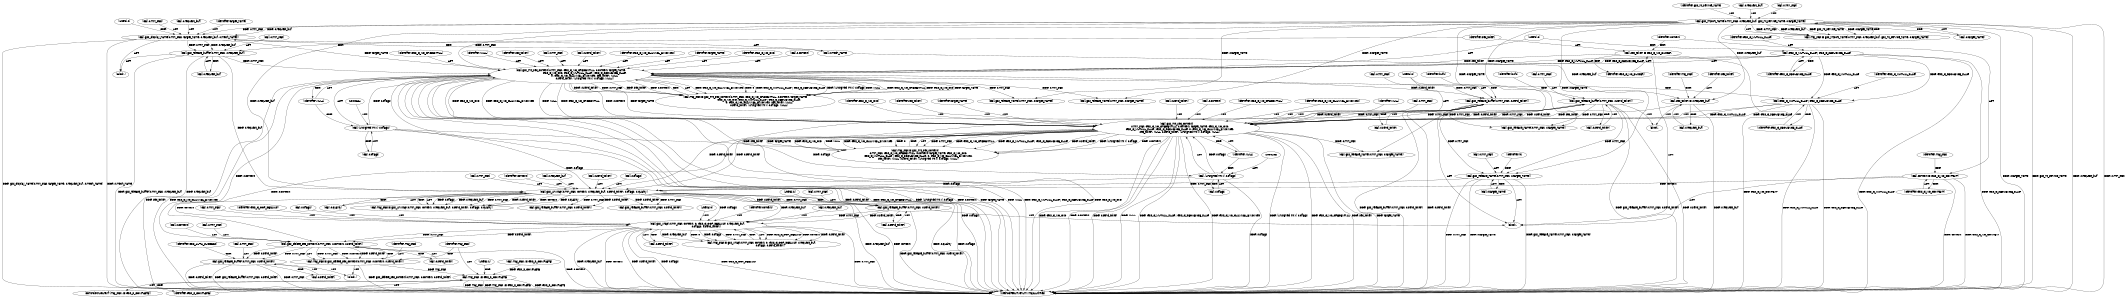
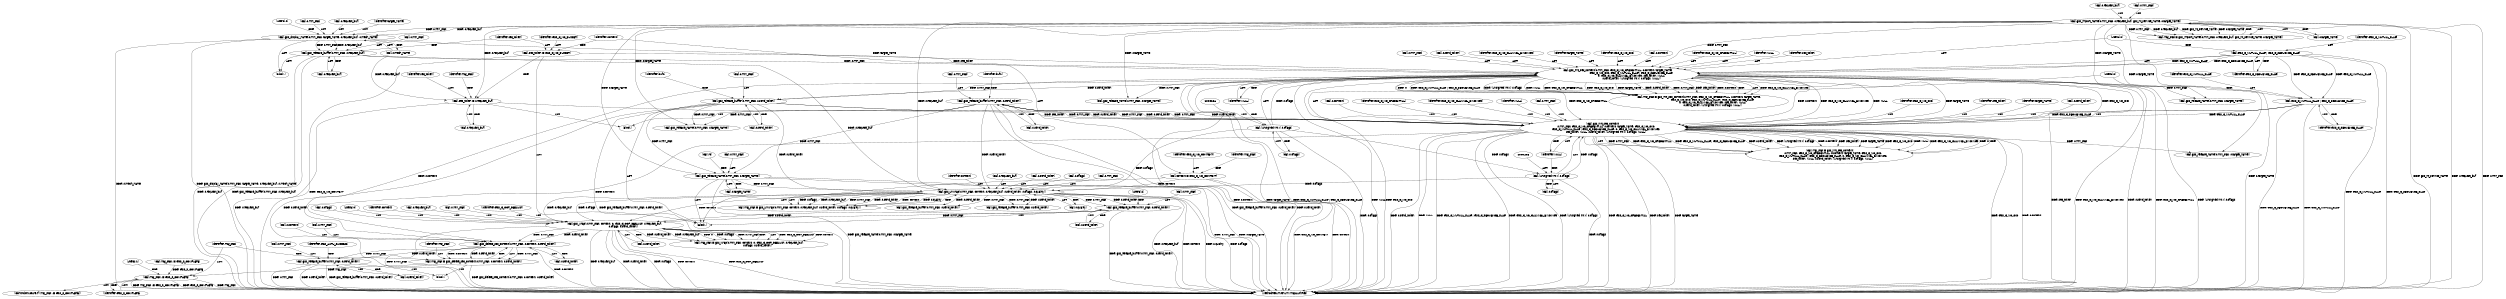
node "(Identifier,gss_nt_service_name)": removed
edge "(Call,sec_token = GSS_C_NO_BUFFER)" -> "(Identifier,GSS_C_NO_BUFFER)": now "(Call,sec_token = GSS_C_NO_BUFFER)" -> "(Call,sec_token = &request_buf)"
node "(Identifier,rc)": label "(Identifier,rc)" -> "(Call,rc)"
edge "(Call,context = GSS_C_NO_CONTEXT)" -> "(Identifier,GSS_C_NO_CONTEXT)": removed, label "CFG:"
